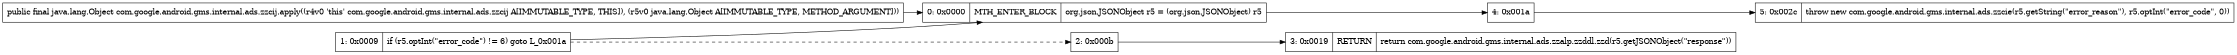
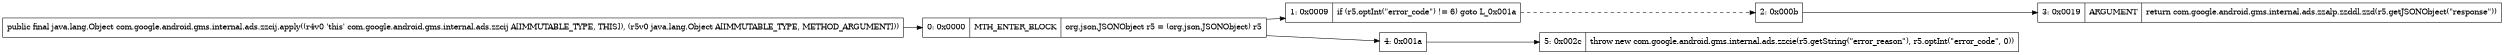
edge "1: 0x0009" -> "0: 0x0000": reversed
node "3: 0x0019": text "RETURN" -> "ARGUMENT"
